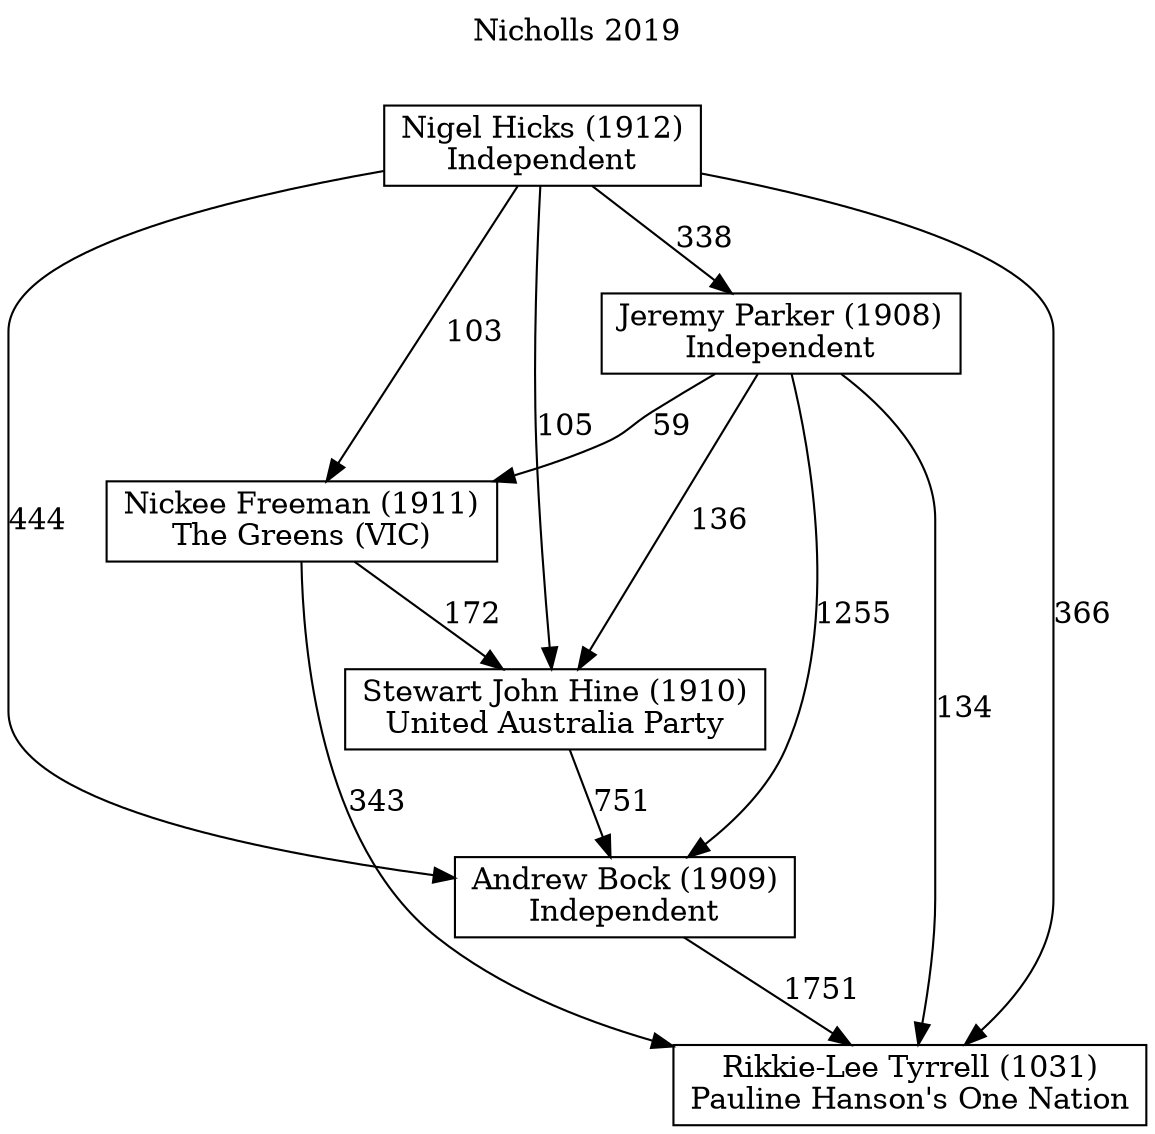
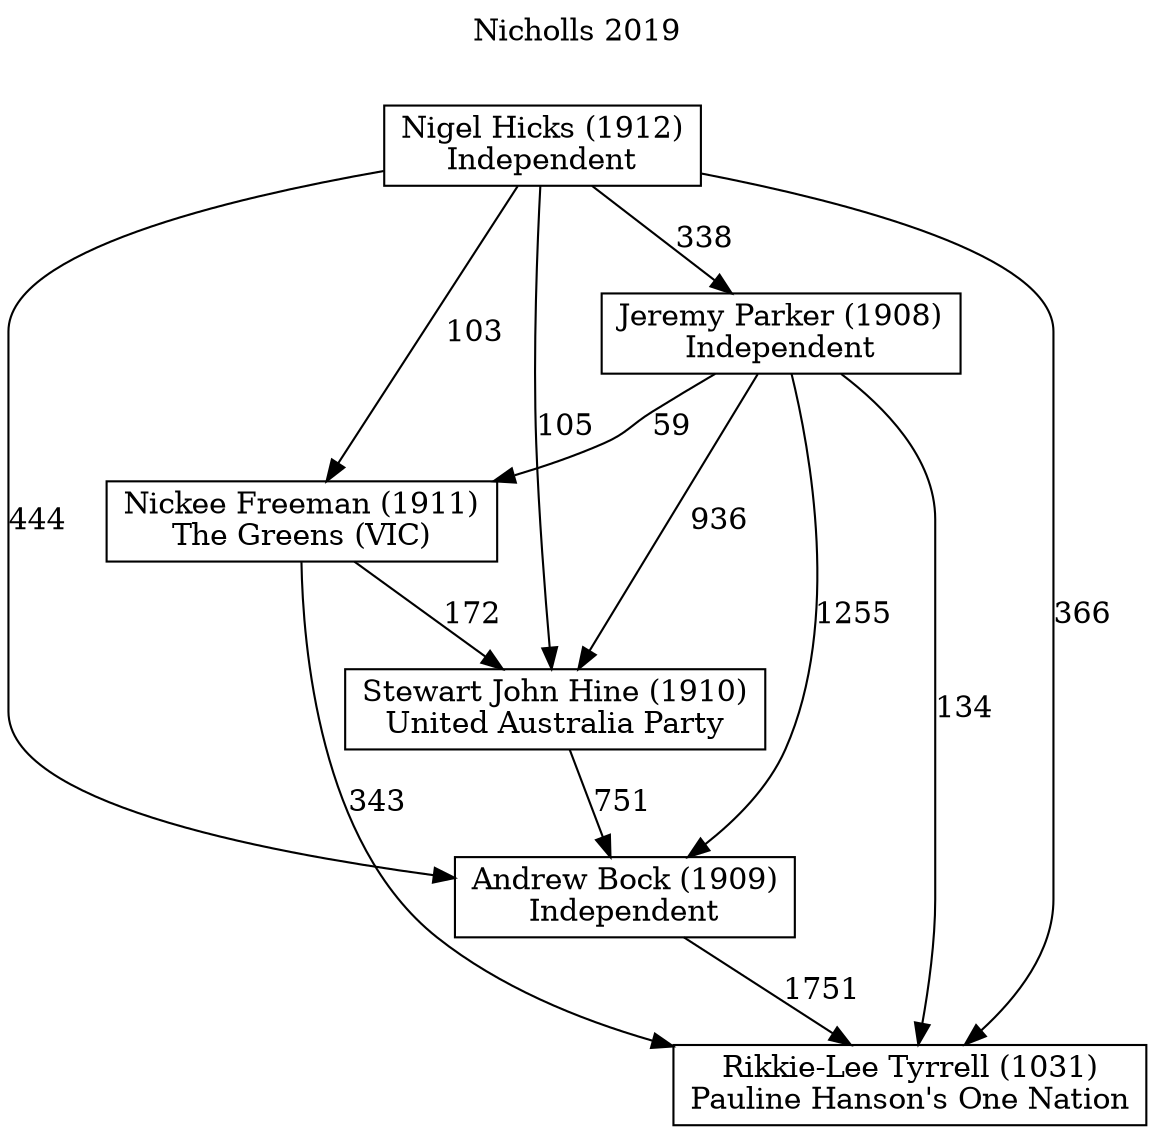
edge "Jeremy Parker (1908) Independent" -> "Stewart John Hine (1910) United Australia Party": label "136" -> "936"
